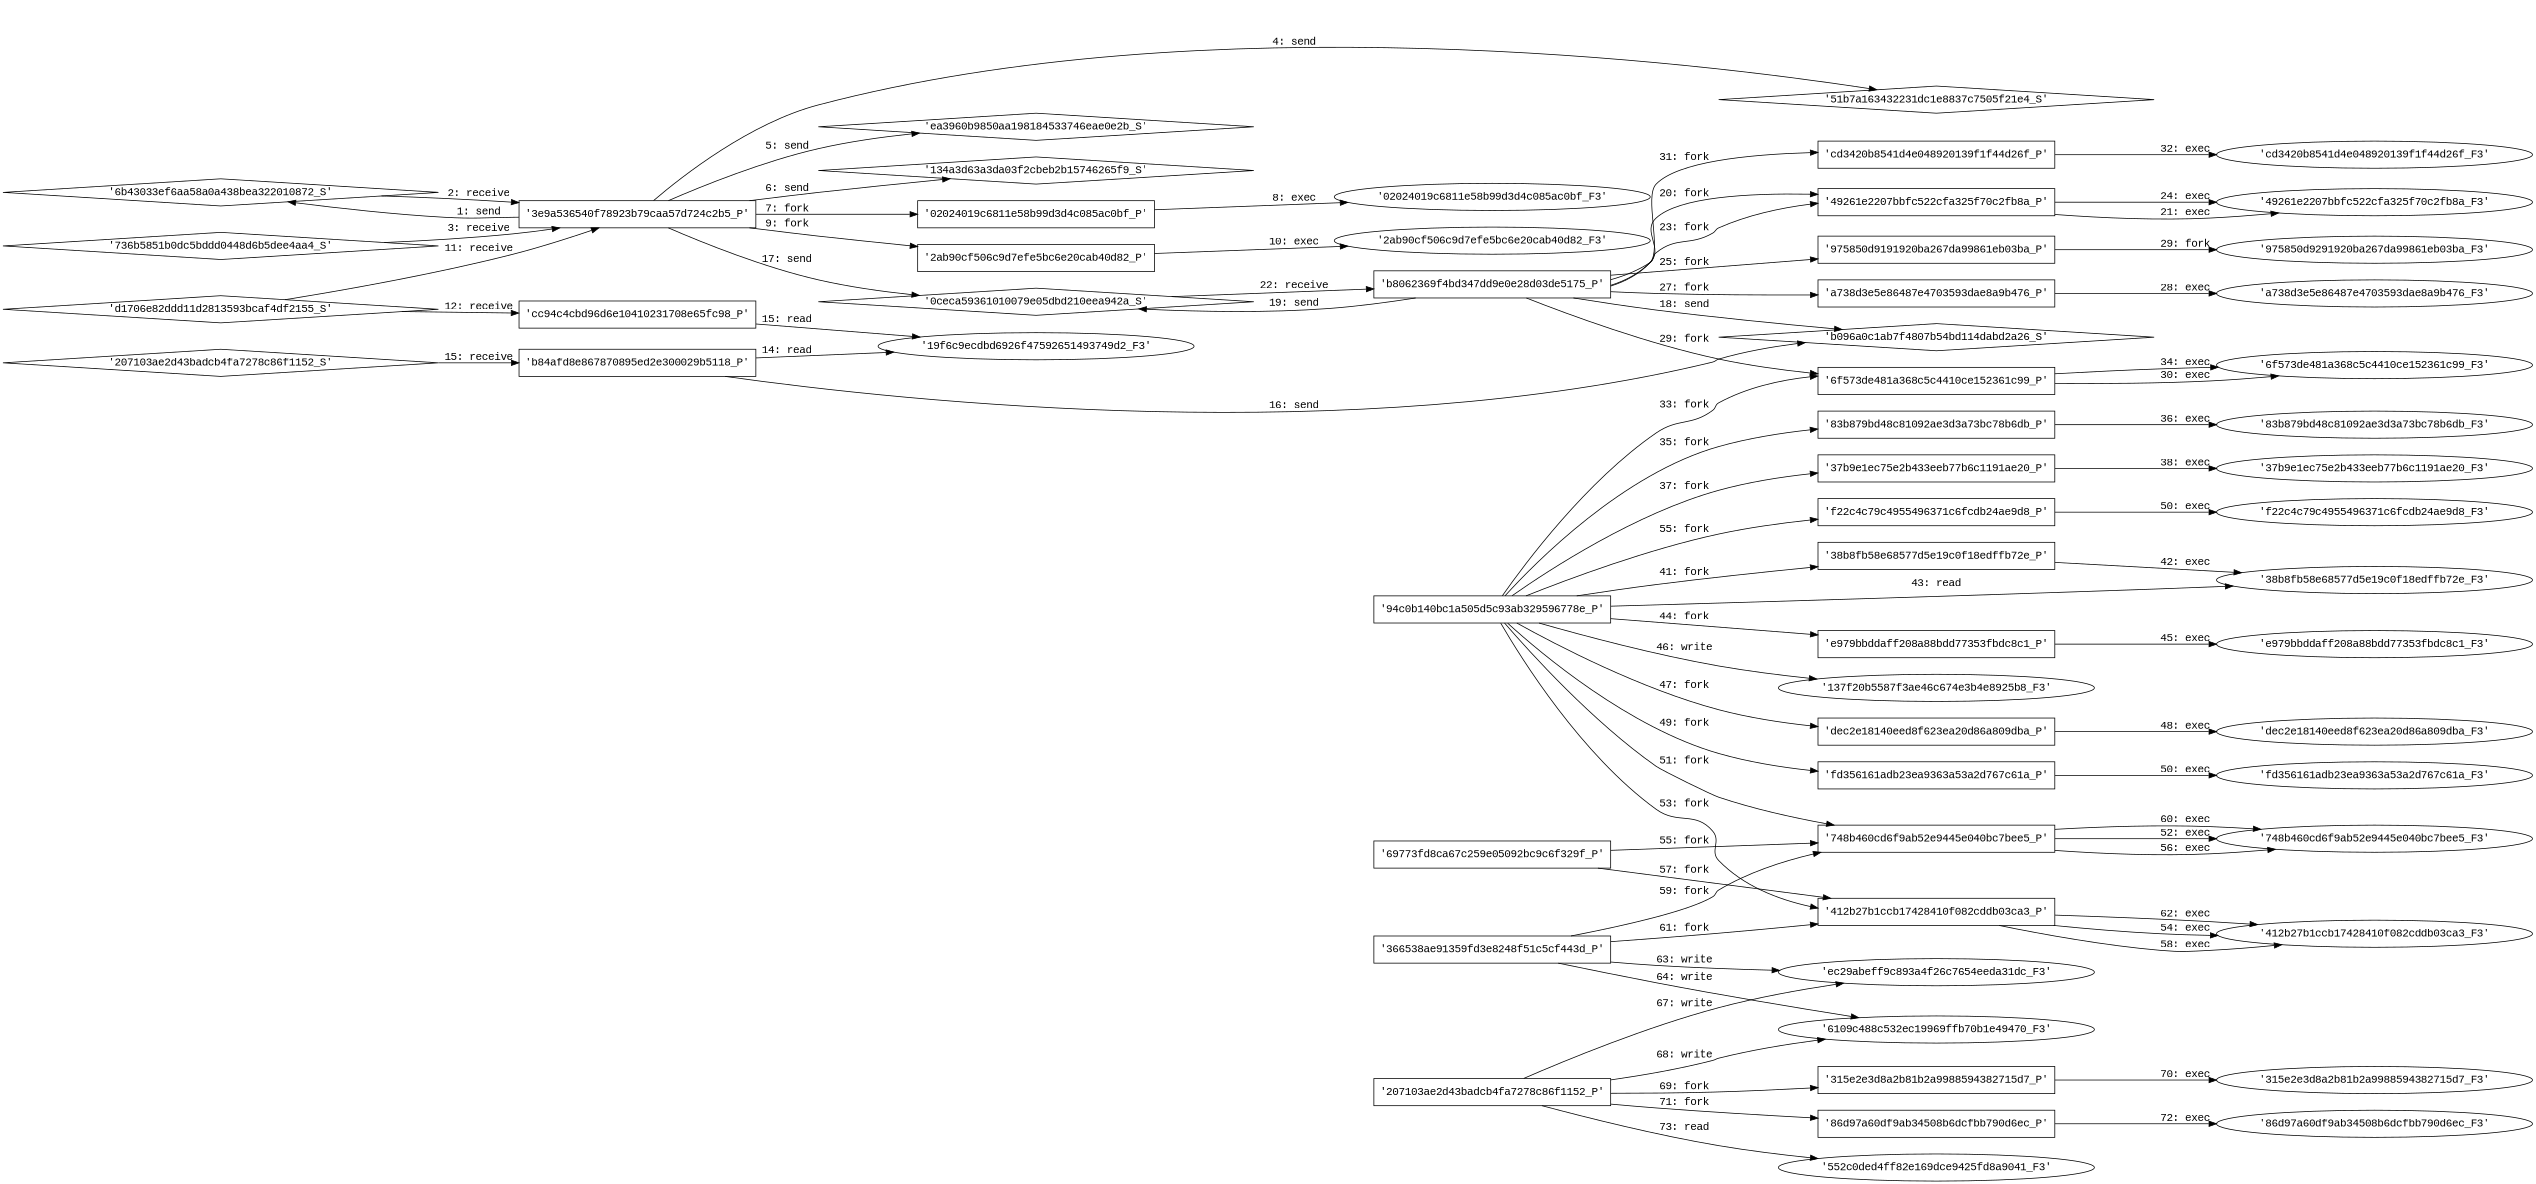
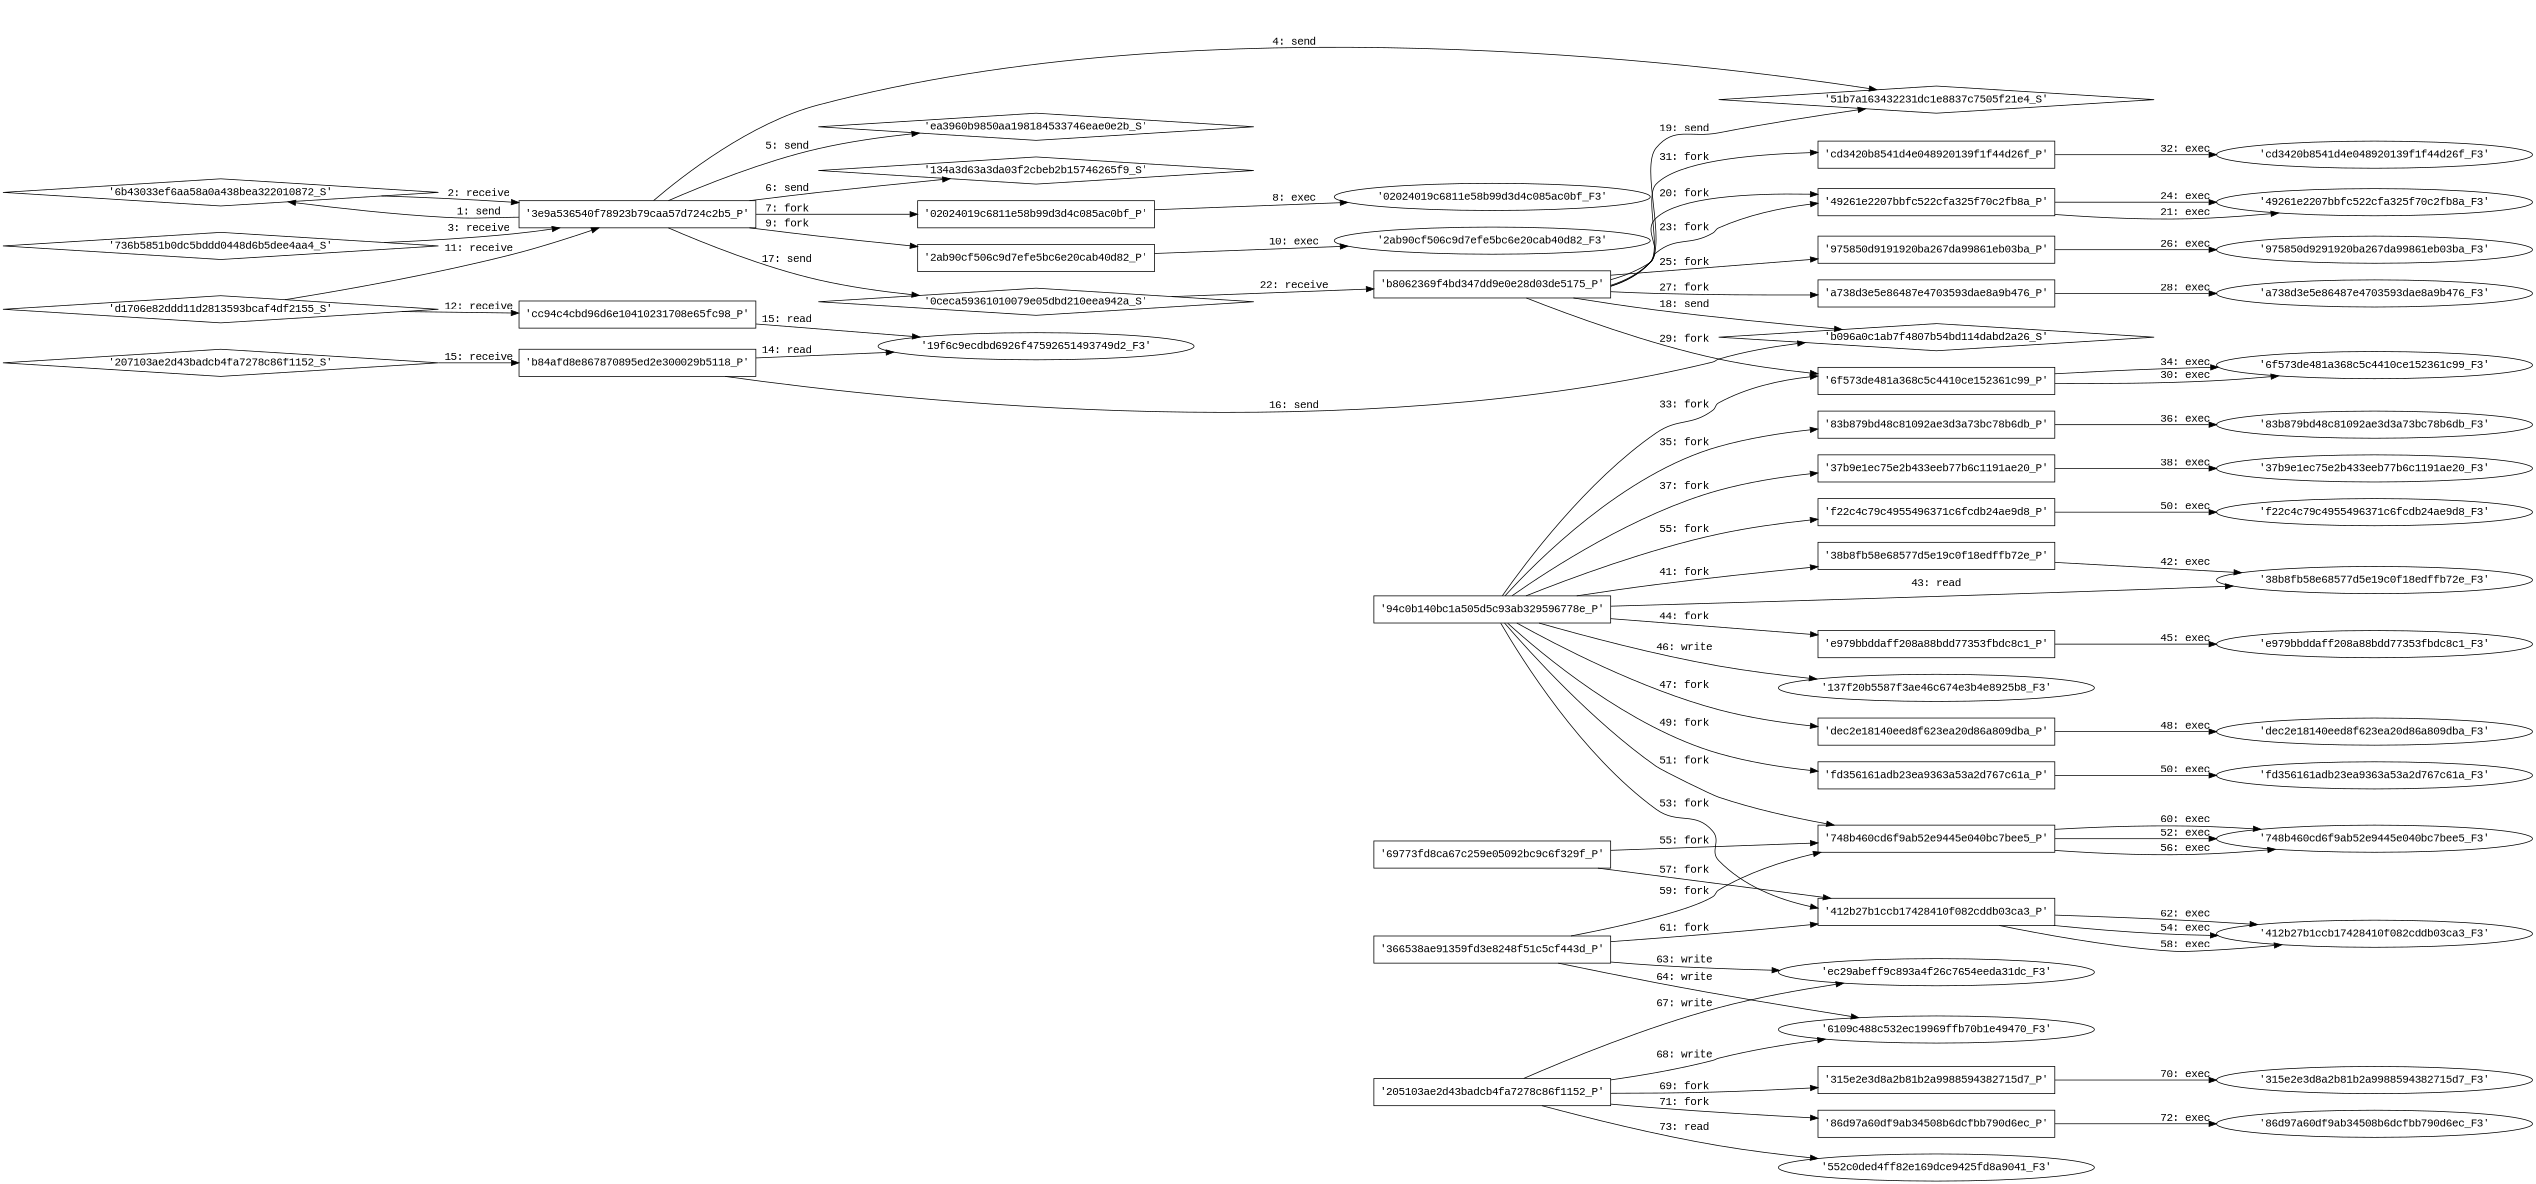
edge "'975850d9191920ba267da99861eb03ba_P'" -> "'975850d9291920ba267da99861eb03ba_F3'": label "29: fork" -> "26: exec"
edge "'b8062369f4bd347dd9e0e28d03de5175_P'" -> "'0ceca59361010079e05dbd210eea942a_S'": now "'b8062369f4bd347dd9e0e28d03de5175_P'" -> "'51b7a163432231dc1e8837c7505f21e4_S'"
node "'207103ae2d43badcb4fa7278c86f1152_P'": label "'207103ae2d43badcb4fa7278c86f1152_P'" -> "'205103ae2d43badcb4fa7278c86f1152_P'"
